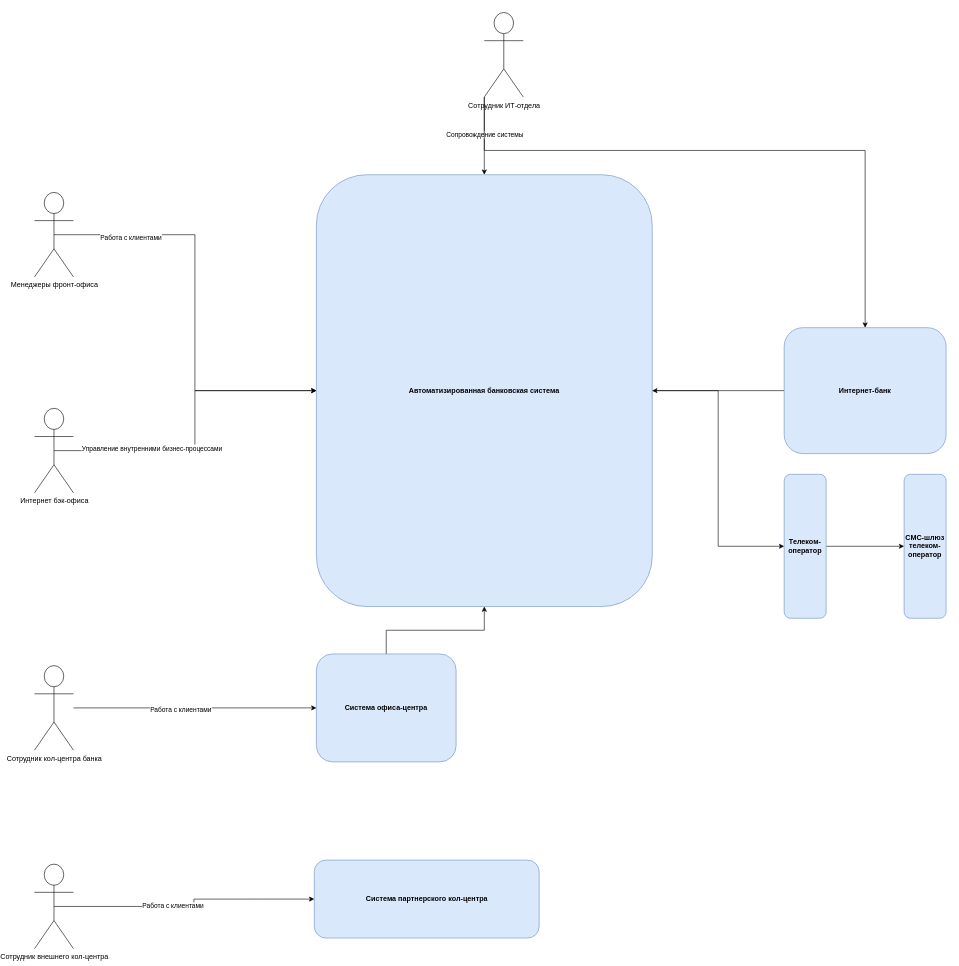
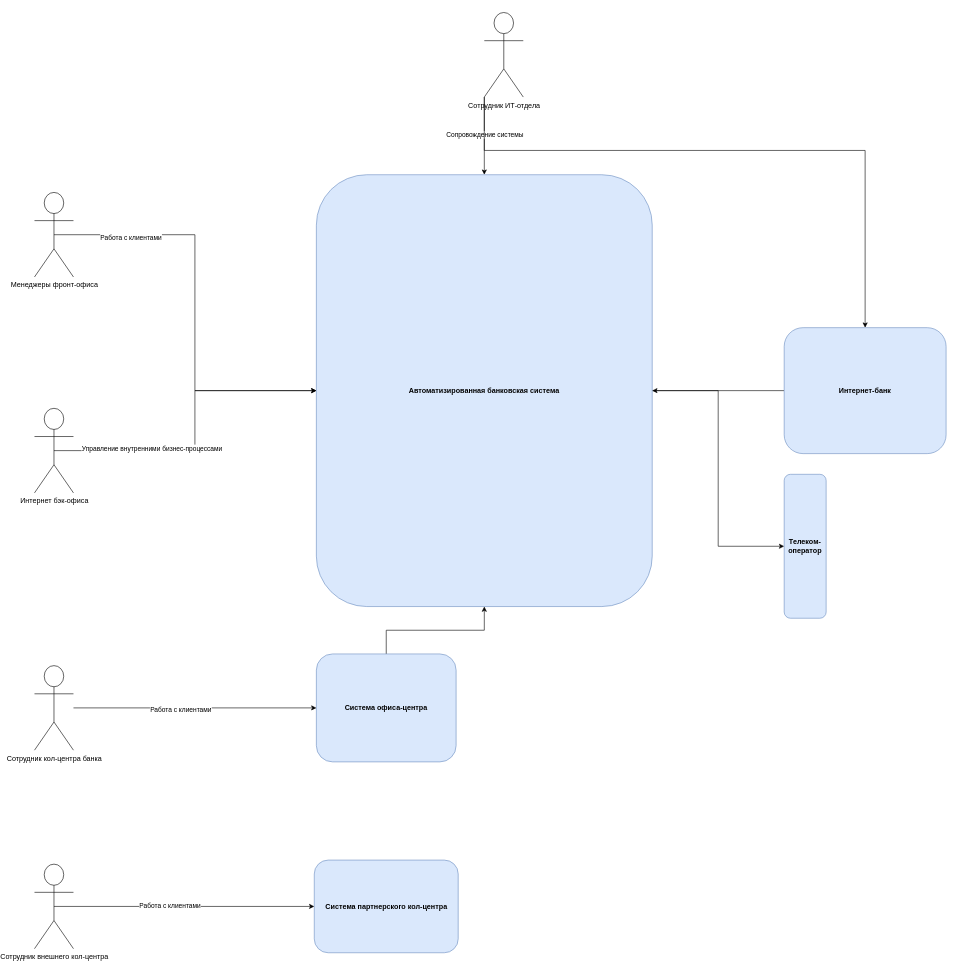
edge "Телеком-оператор" -> "СМС-шлюз телеком-оператор": removed
node "СМС-шлюз телеком-оператор": removed
node "Система партнерского кол-центра": size 225x78 -> 144x93
